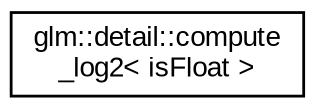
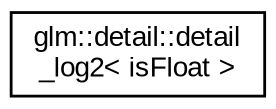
node "glm::detail::compute _log2< isFloat >": label "glm::detail::compute _log2< isFloat >" -> "glm::detail::detail _log2< isFloat >"
